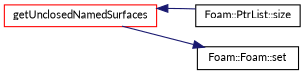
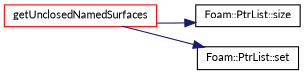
edge "Foam::PtrList::size" -> "getUnclosedNamedSurfaces": reversed
node "Foam::Foam::set": label "Foam::Foam::set" -> "Foam::PtrList::set"
